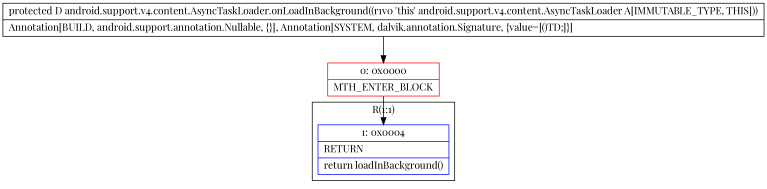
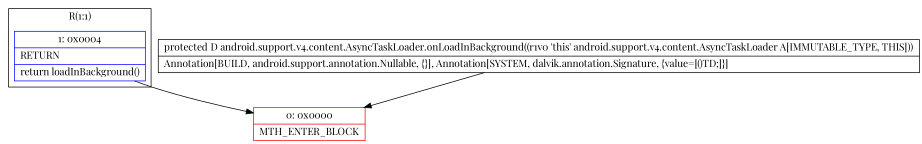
edge "0: 0x0000" -> "1: 0x0004": reversed
